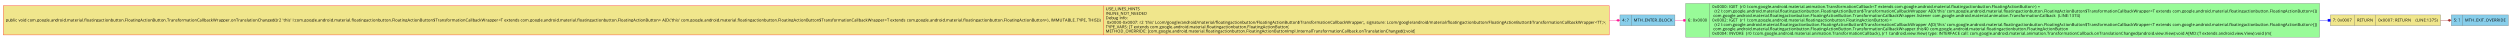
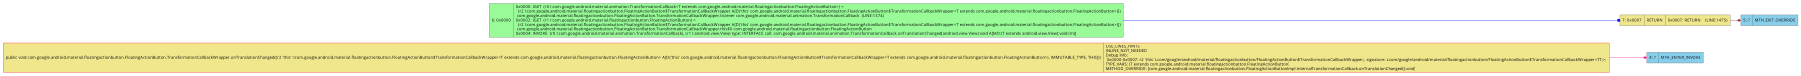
node "4: ?": text "MTH_ENTER_BLOCK" -> "MTH_ENTER_INVOKE"
edge "4: ?" -> "6: 0x0000": removed
node "7: 0x0007": text "0x0007: RETURN    (LINE:1375)" -> "0x0007: RETURN    (LINE:1475)"
